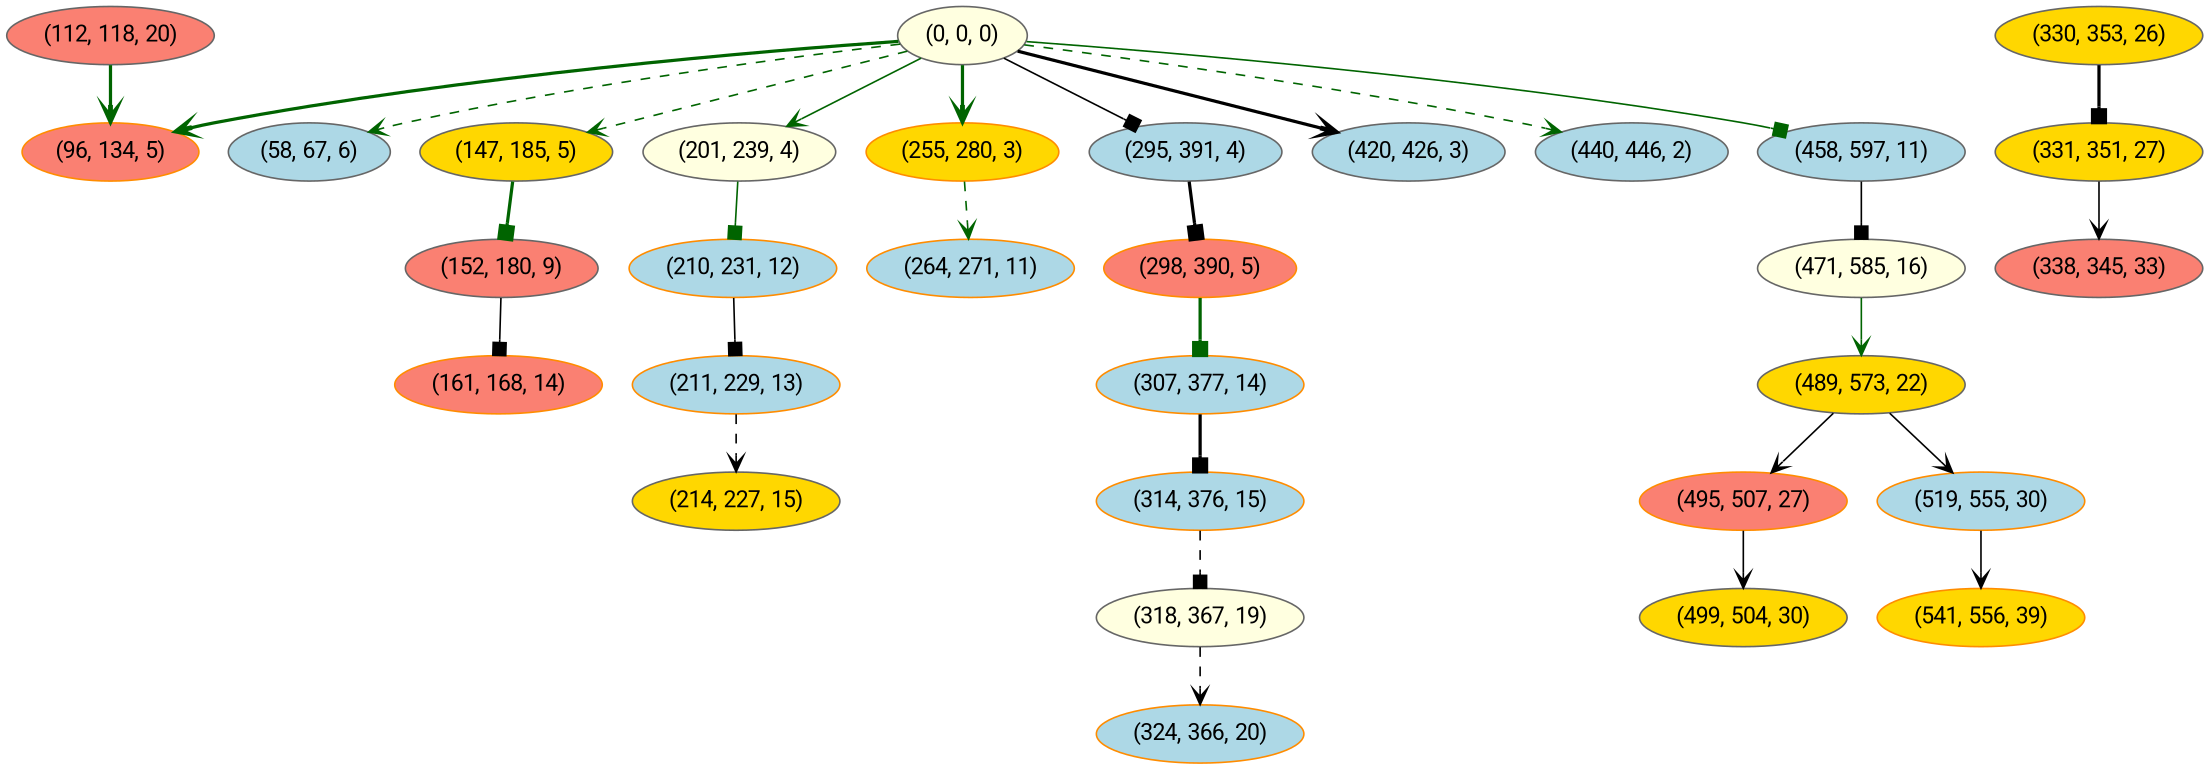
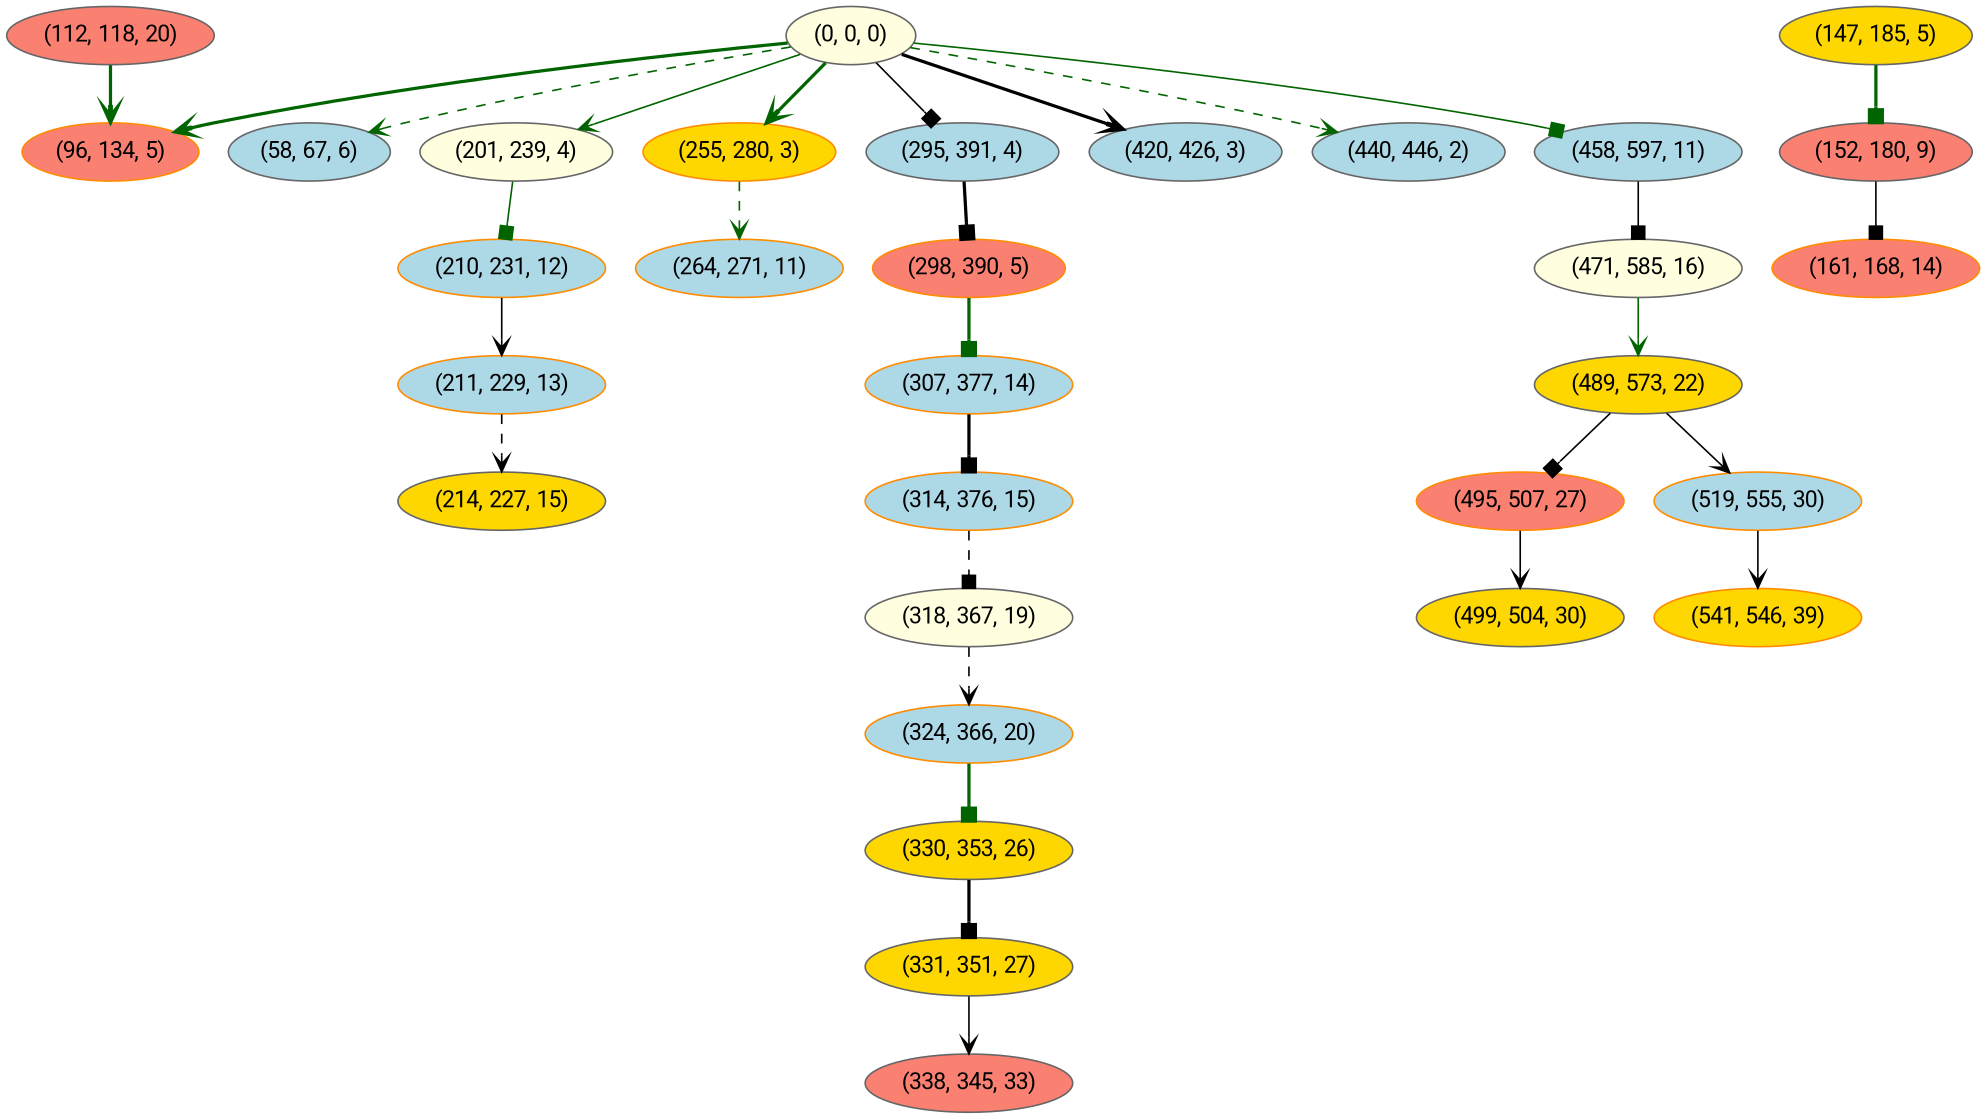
edge "(0, 0, 0)" -> "(147, 185, 5)": removed
edge "(210, 231, 12)" -> "(211, 229, 13)": arrowhead box -> vee
edge "(489, 573, 22)" -> "(495, 507, 27)": arrowhead vee -> box
node "(541, 556, 39)": label "(541, 556, 39)" -> "(541, 546, 39)"
edge "(324, 366, 20)" -> "(330, 353, 26)": added
